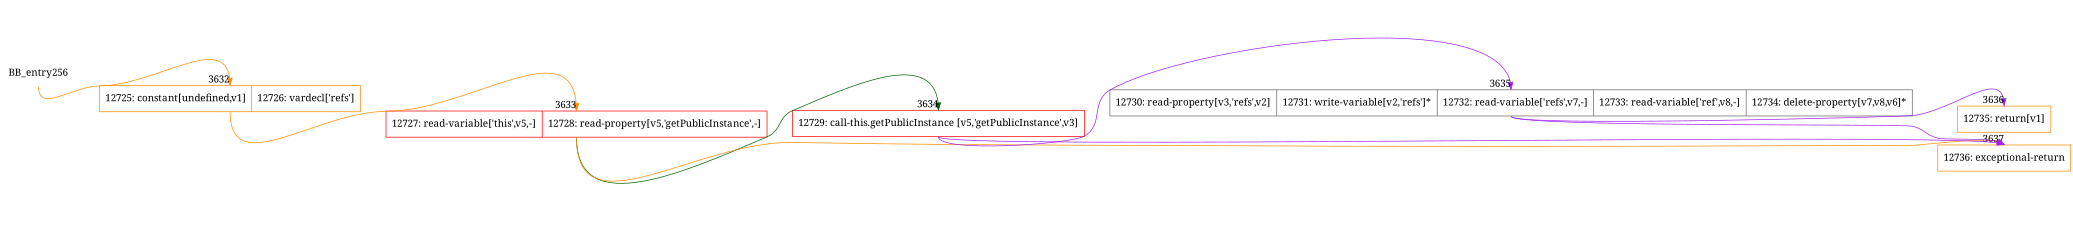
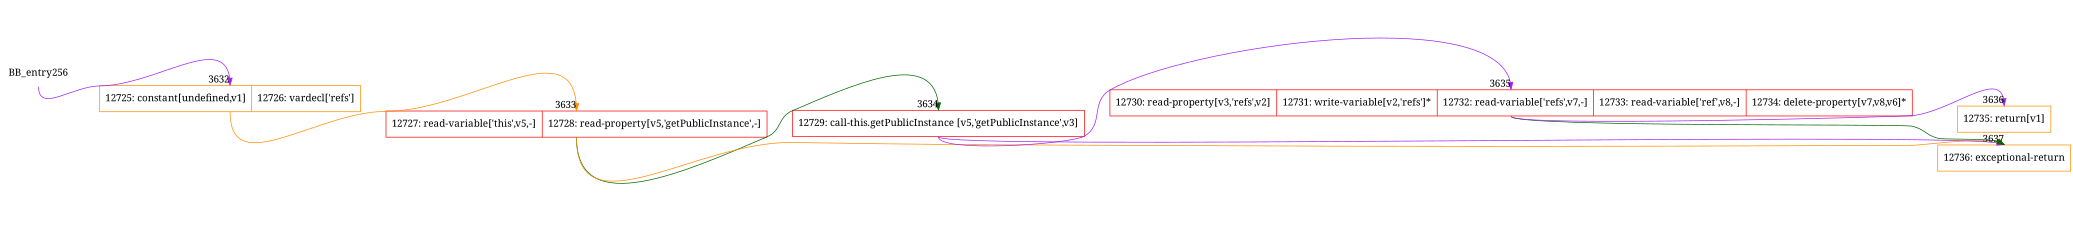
edge "BB_entry256" -> "12725: constant[undefined,v1]": color darkorange -> purple
node "12730: read-property[v3,'refs',v2]": color gray40 -> red
edge "12730: read-property[v3,'refs',v2]" -> "12736: exceptional-return": color purple -> darkgreen
